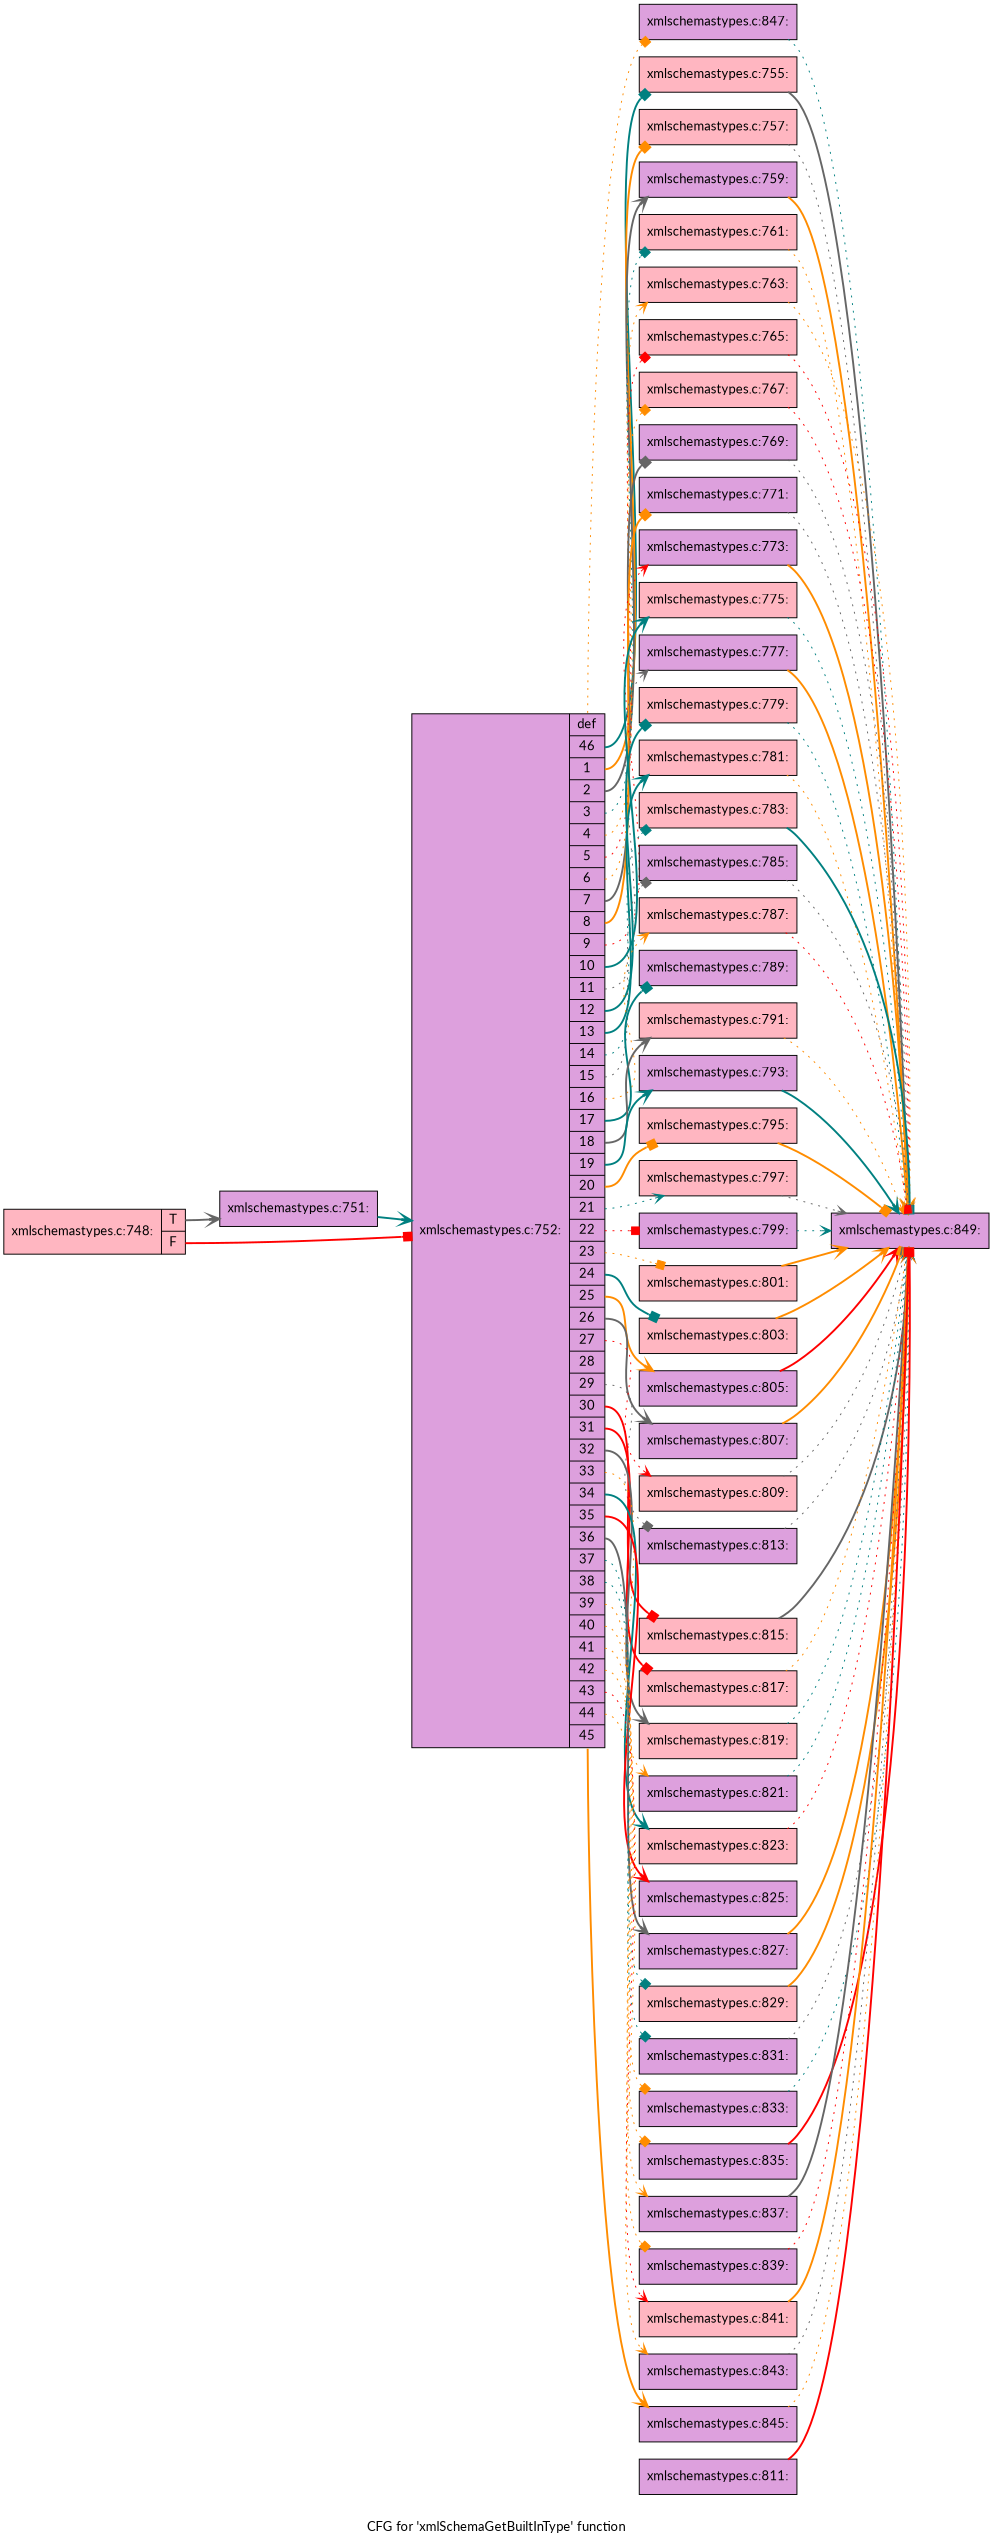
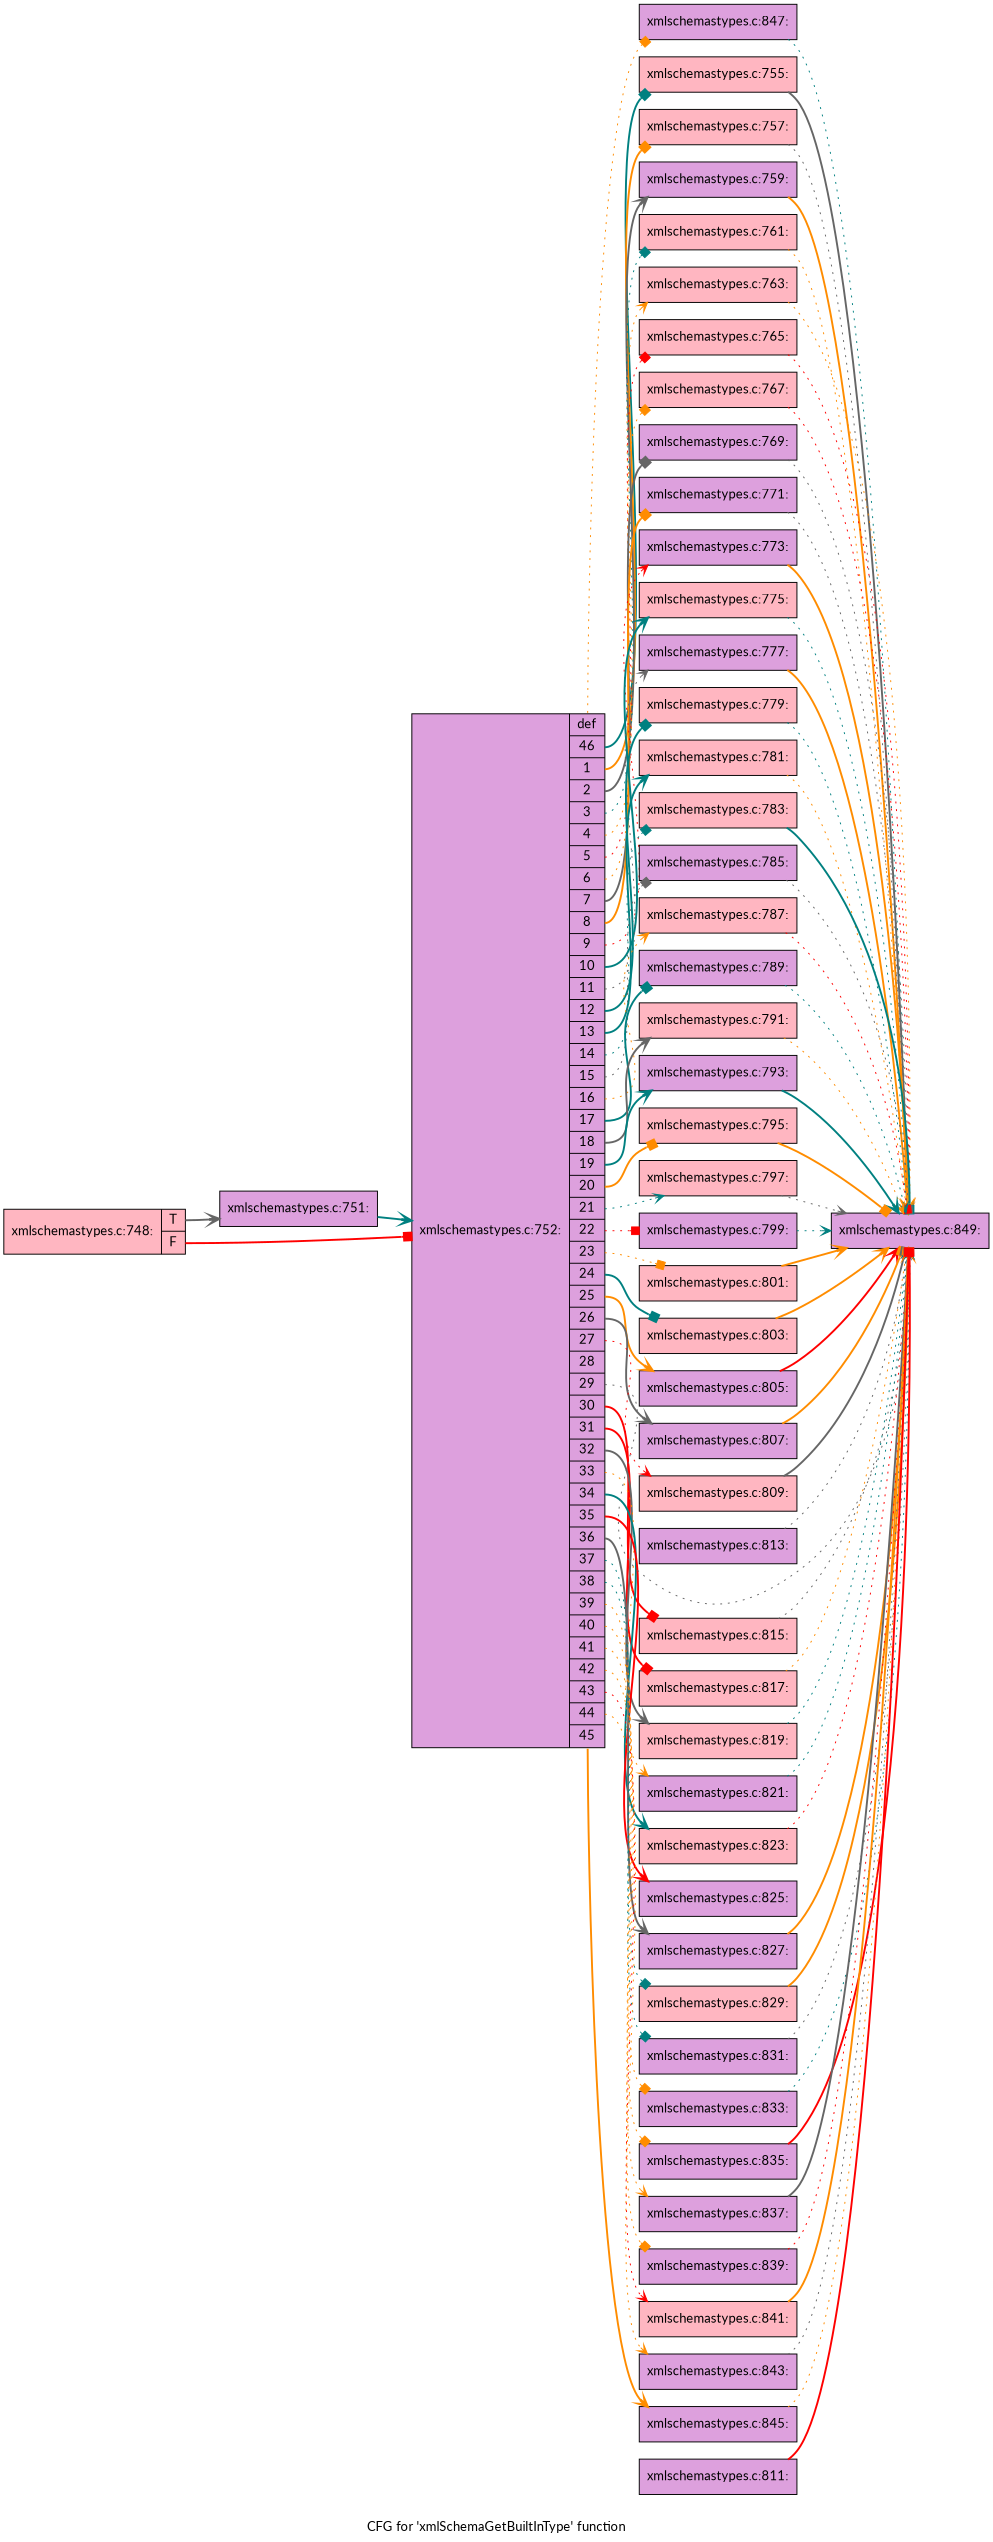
edge "xmlschemastypes.c:789:" -> "xmlschemastypes.c:849:": added
edge "xmlschemastypes.c:809:" -> "xmlschemastypes.c:849:": style dotted -> bold
edge "xmlschemastypes.c:752:" -> "xmlschemastypes.c:813:": now "xmlschemastypes.c:752:" -> "xmlschemastypes.c:849:"
edge "xmlschemastypes.c:815:" -> "xmlschemastypes.c:849:": style bold -> dotted
